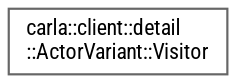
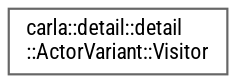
node "carla::client::detail ::ActorVariant::Visitor": label "carla::client::detail ::ActorVariant::Visitor" -> "carla::detail::detail ::ActorVariant::Visitor"
